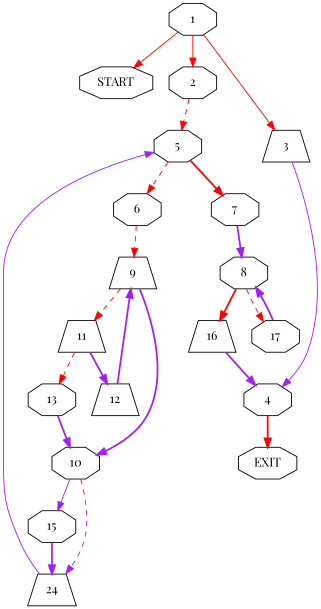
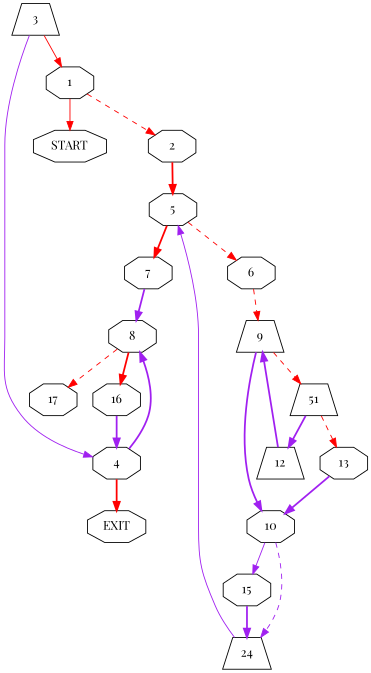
edge "1" -> "2": style solid -> dashed
edge "1" -> "3": reversed
edge "2" -> "5": style dashed -> bold
edge "17" -> "8": now "4" -> "8"
node "11": label "11" -> "51"
node "16": shape trapezium -> octagon
